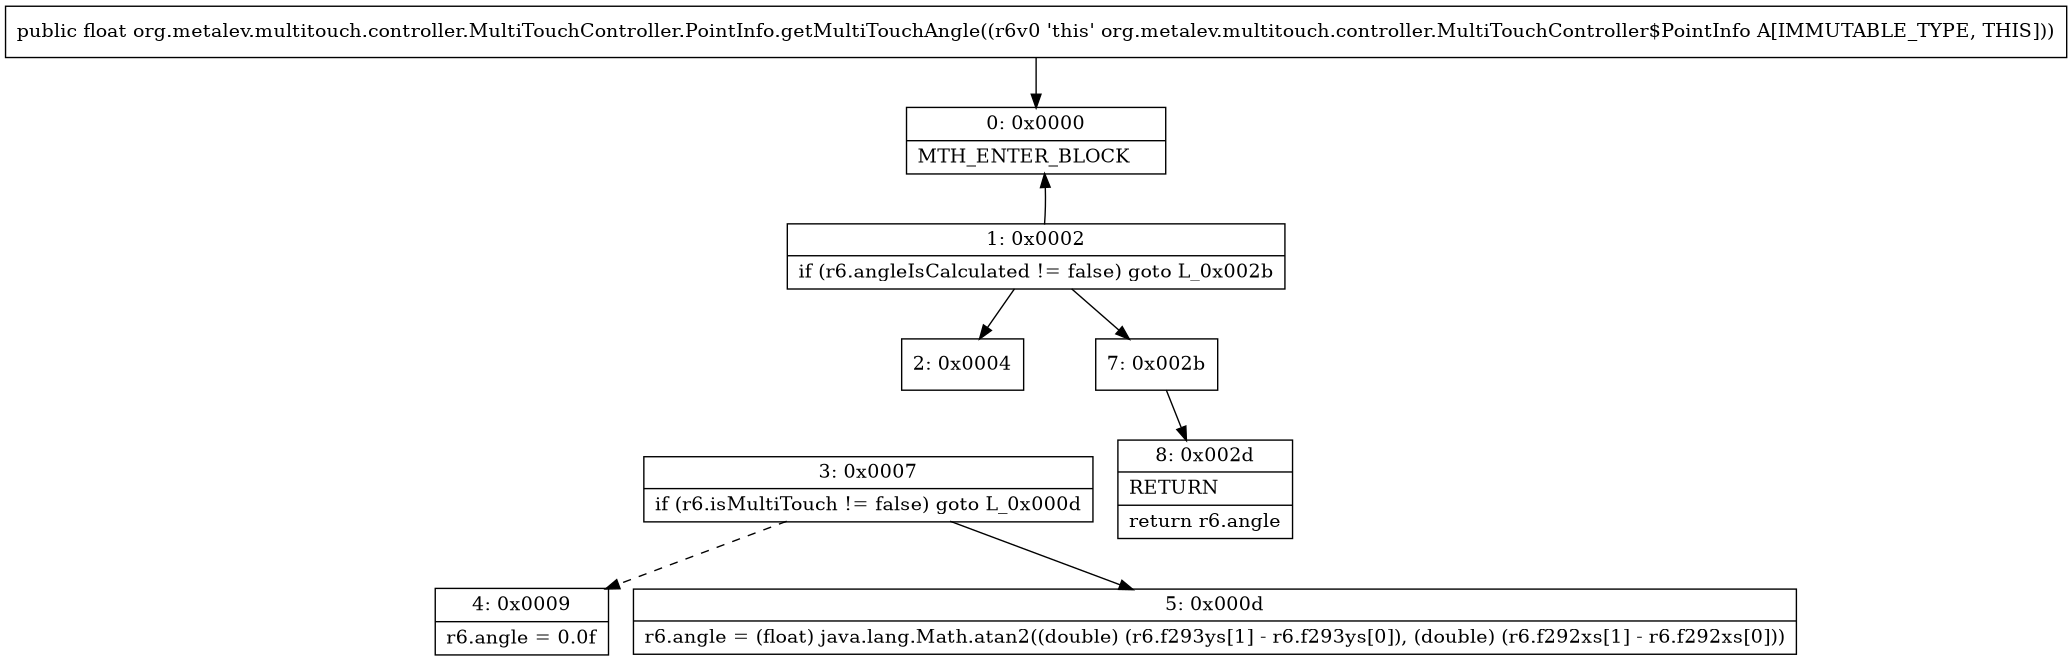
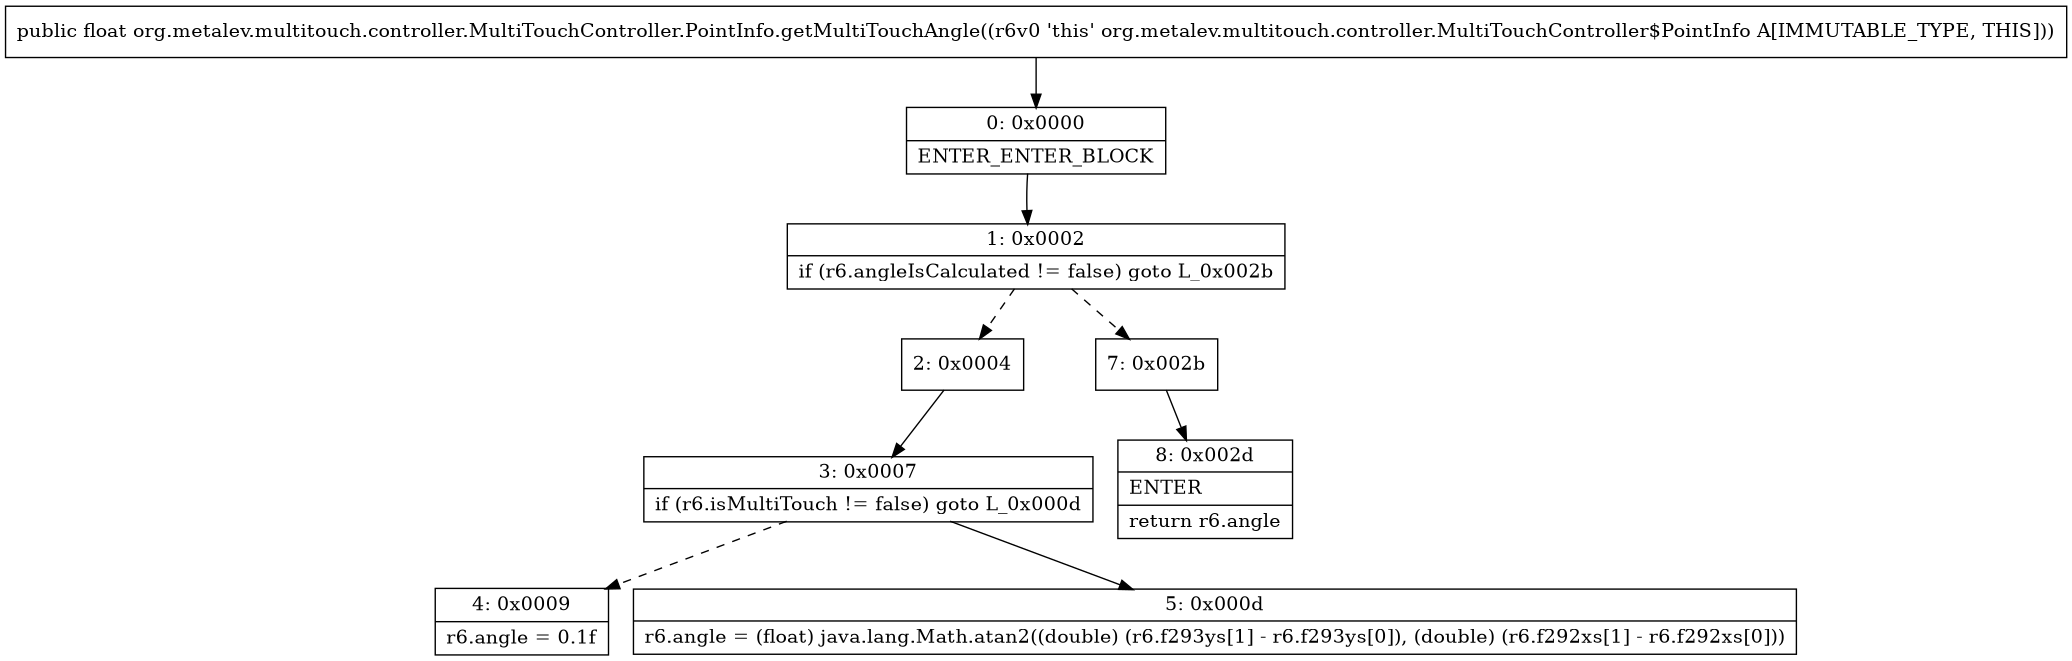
node "0: 0x0000": text "MTH_ENTER_BLOCK" -> "ENTER_ENTER_BLOCK"
edge "1: 0x0002" -> "0: 0x0000": reversed
edge "1: 0x0002" -> "2: 0x0004": style solid -> dashed
edge "1: 0x0002" -> "7: 0x002b": style solid -> dashed
edge "2: 0x0004" -> "3: 0x0007": added
node "8: 0x002d": text "RETURN" -> "ENTER"
node "4: 0x0009": text "r6.angle = 0.0f" -> "r6.angle = 0.1f"
